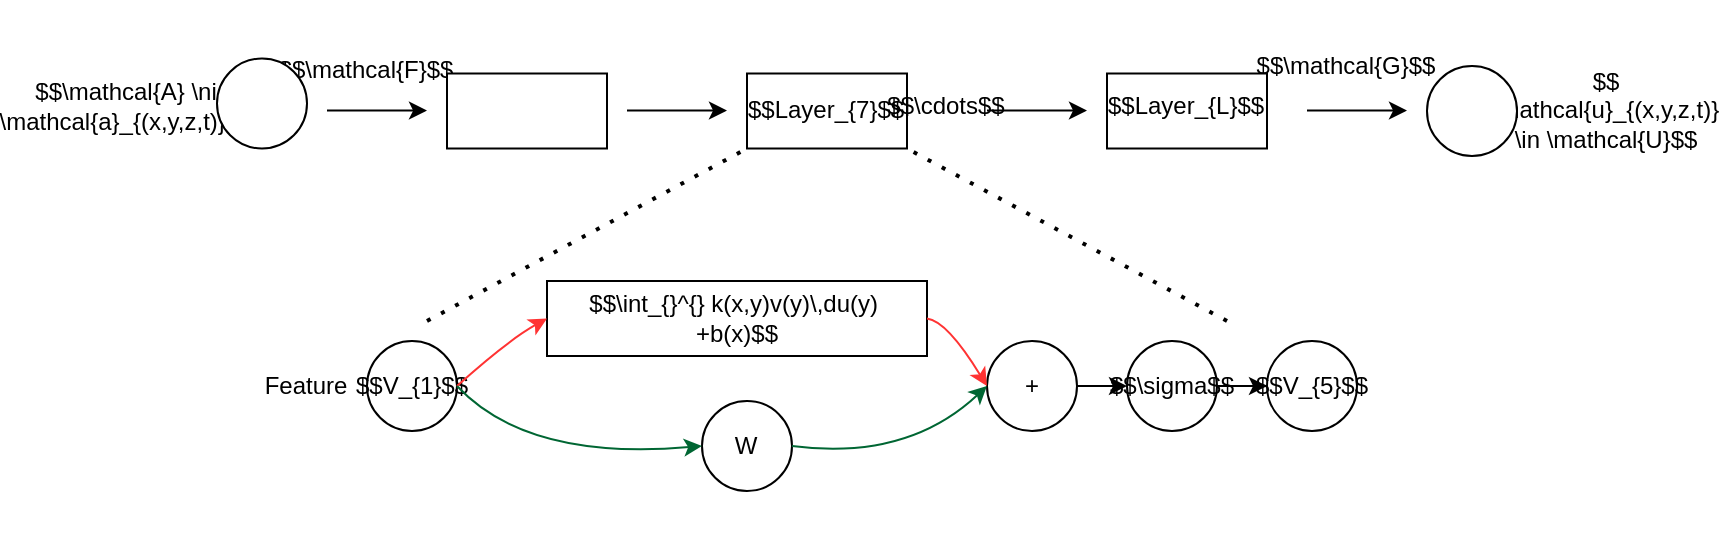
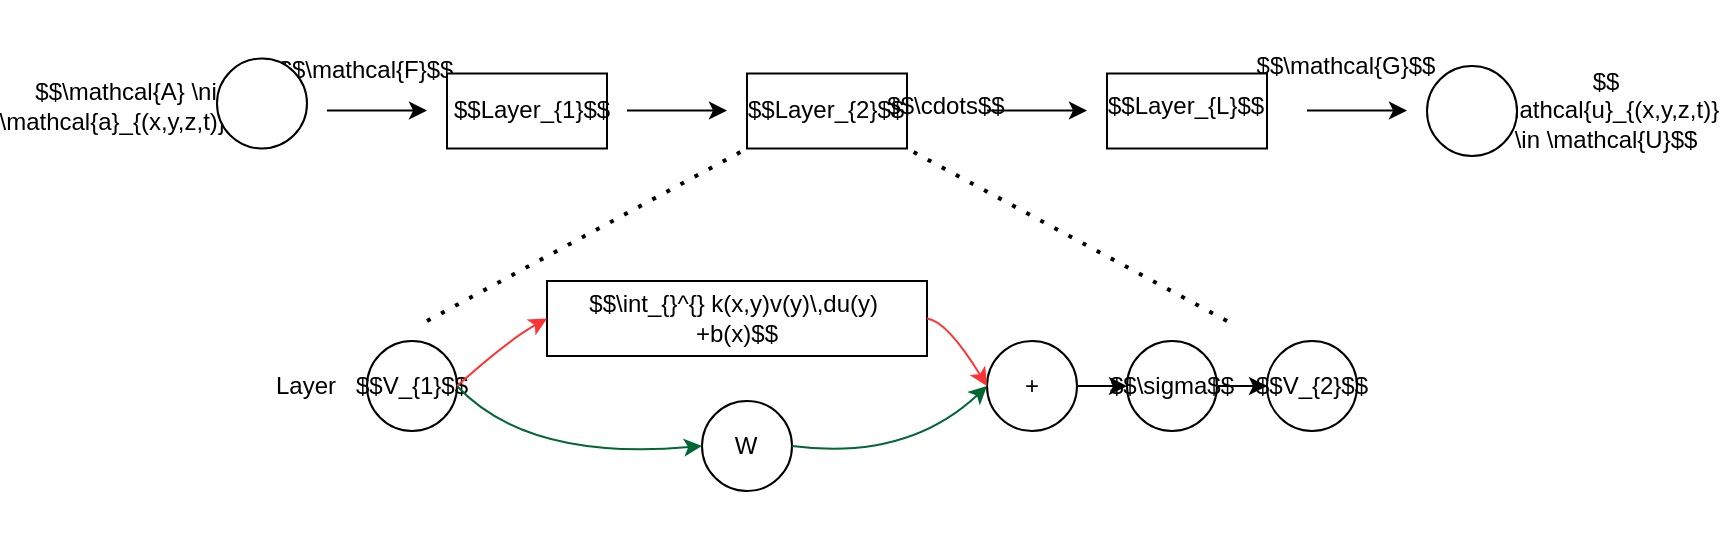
node "$$Layer_{1}$$": added
node "$$Layer_{7}$$": label "$$Layer_{7}$$" -> "$$Layer_{2}$$"
node "Feature": label "Feature" -> "Layer"
node "$$V_{5}$$": label "$$V_{5}$$" -> "$$V_{2}$$"
